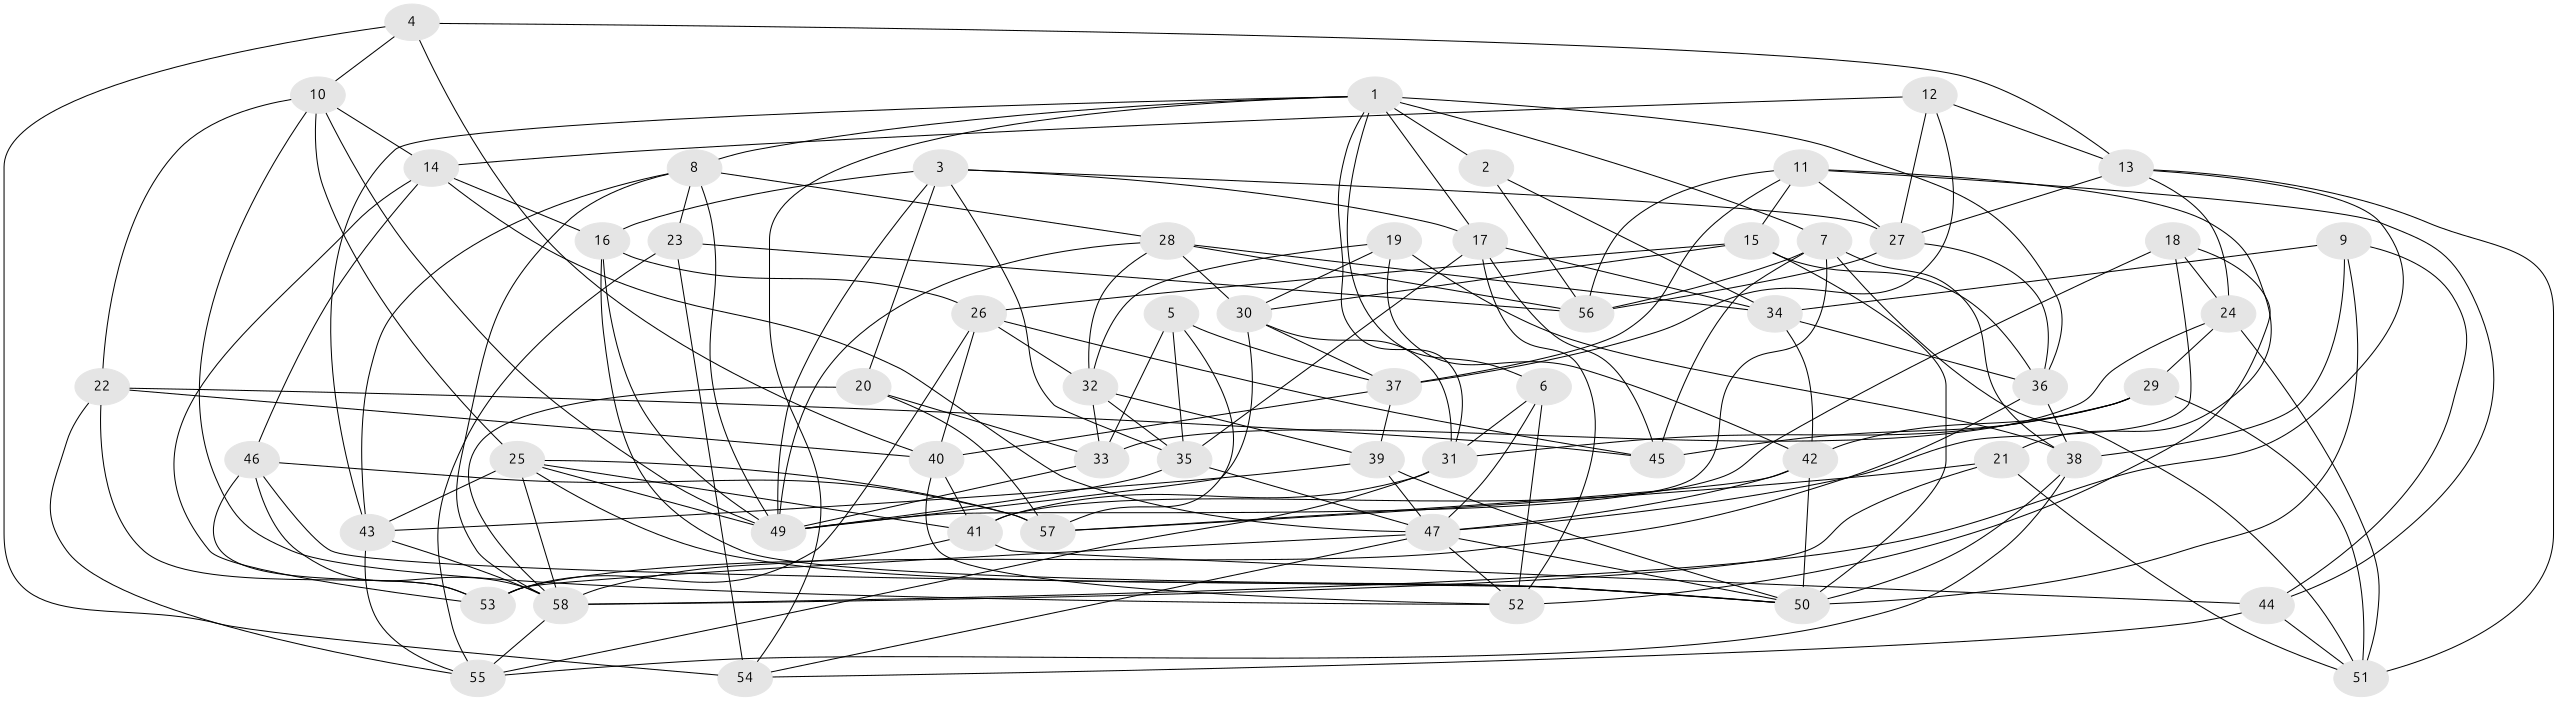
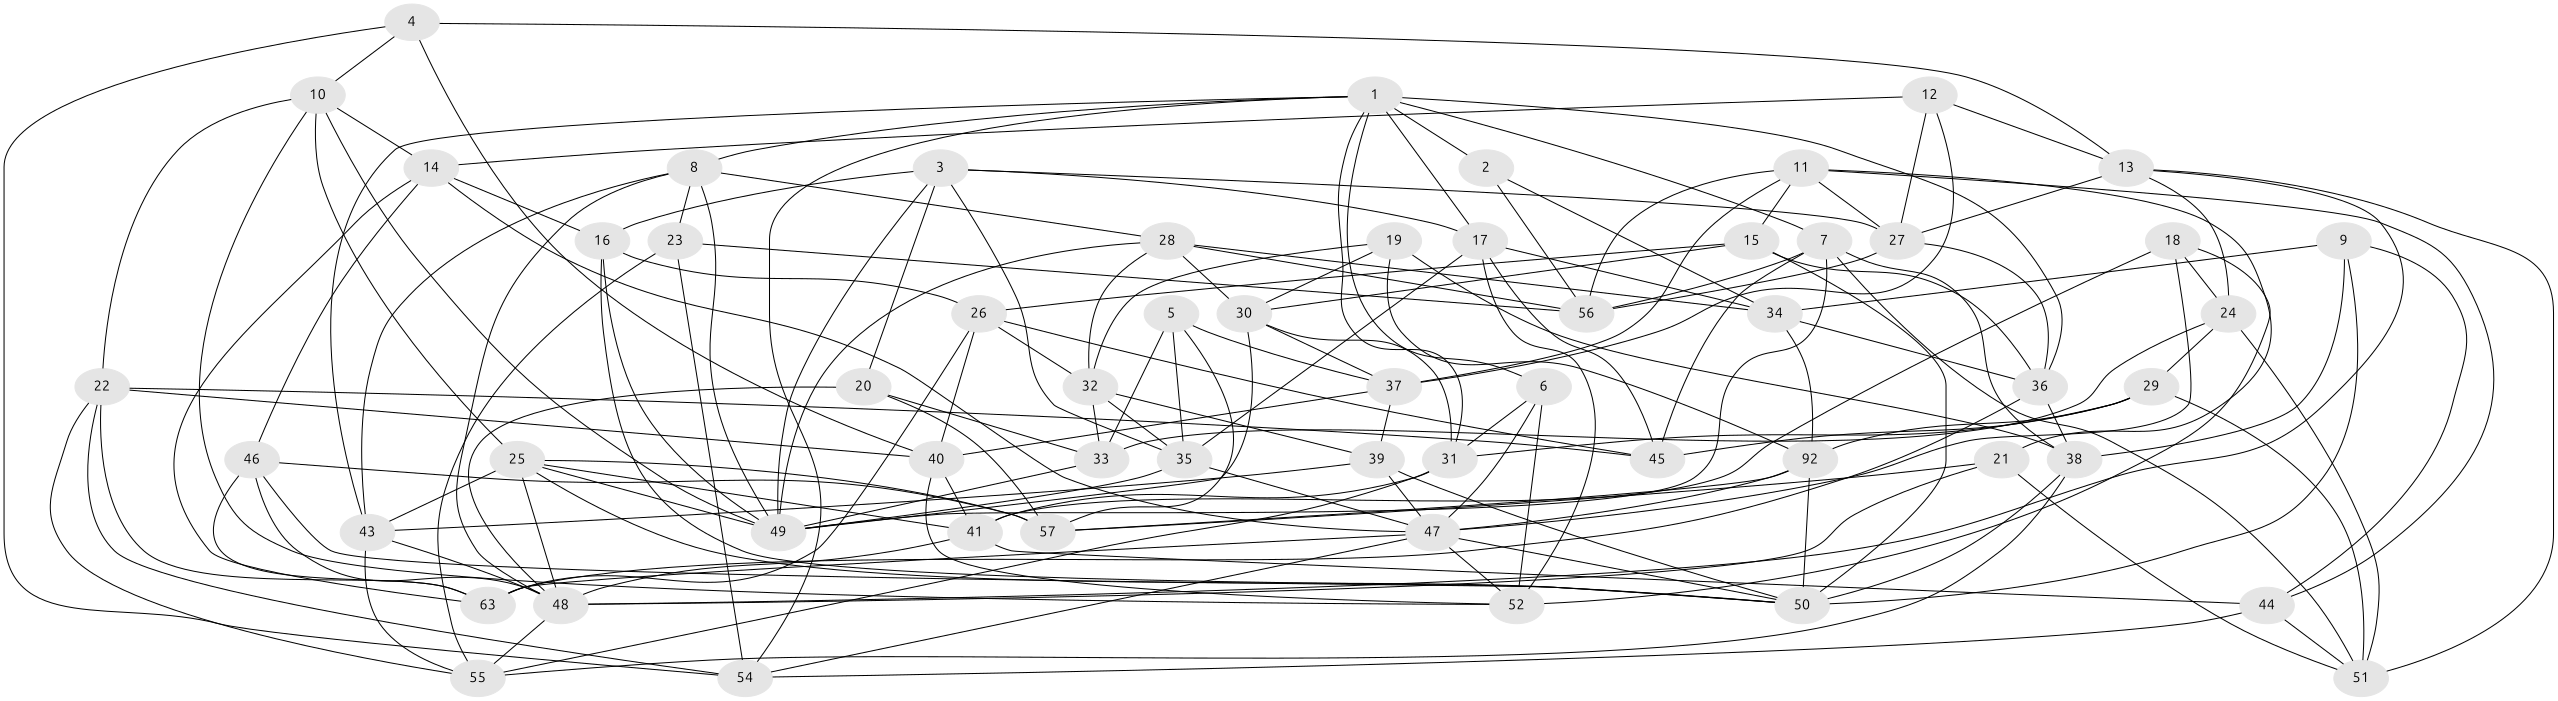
node "42": label "42" -> "92"
node "53": label "53" -> "63"
node "58": label "58" -> "48"
edge "22" -- "54": added
